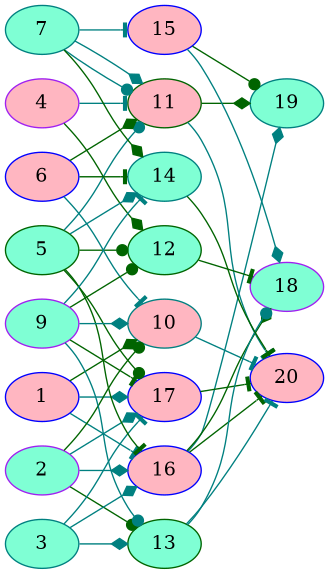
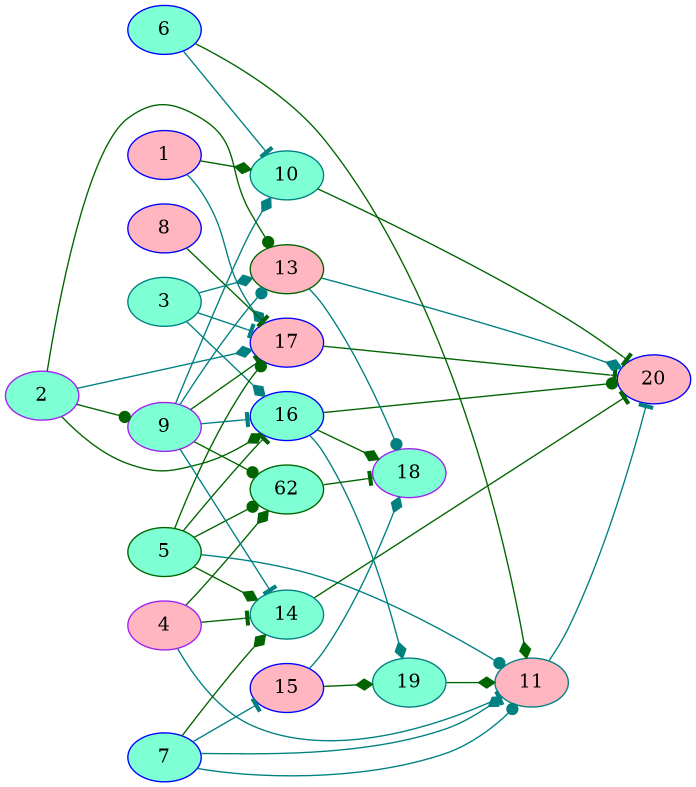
node "7": color teal -> blue
edge "15" -> "19": arrowhead dot -> diamond
node "11": color darkgreen -> teal
edge "11" -> "19": reversed
node "6": fillcolor lightpink -> aquamarine
edge "6" -> "14": now "4" -> "14"
edge "5" -> "14": color teal -> darkgreen
node "8": added
node "12": label "12" -> "62"
node "10": fillcolor lightpink -> aquamarine
edge "10" -> "20": color teal -> darkgreen
edge "2" -> "10": now "2" -> "9"
edge "16" -> "20": arrowhead tee -> dot
edge "1" -> "16": now "9" -> "16"
edge "13" -> "20": arrowhead tee -> diamond
edge "2" -> "16": color teal -> darkgreen
node "16": fillcolor lightpink -> aquamarine
node "13": fillcolor aquamarine -> lightpink
